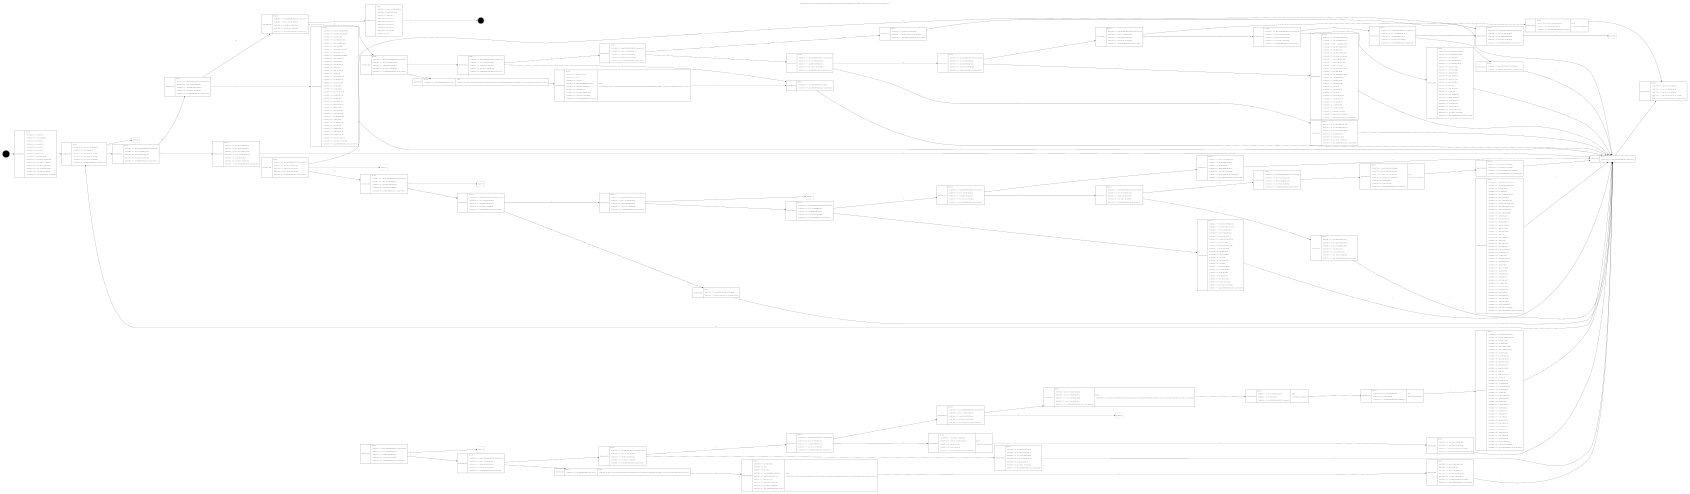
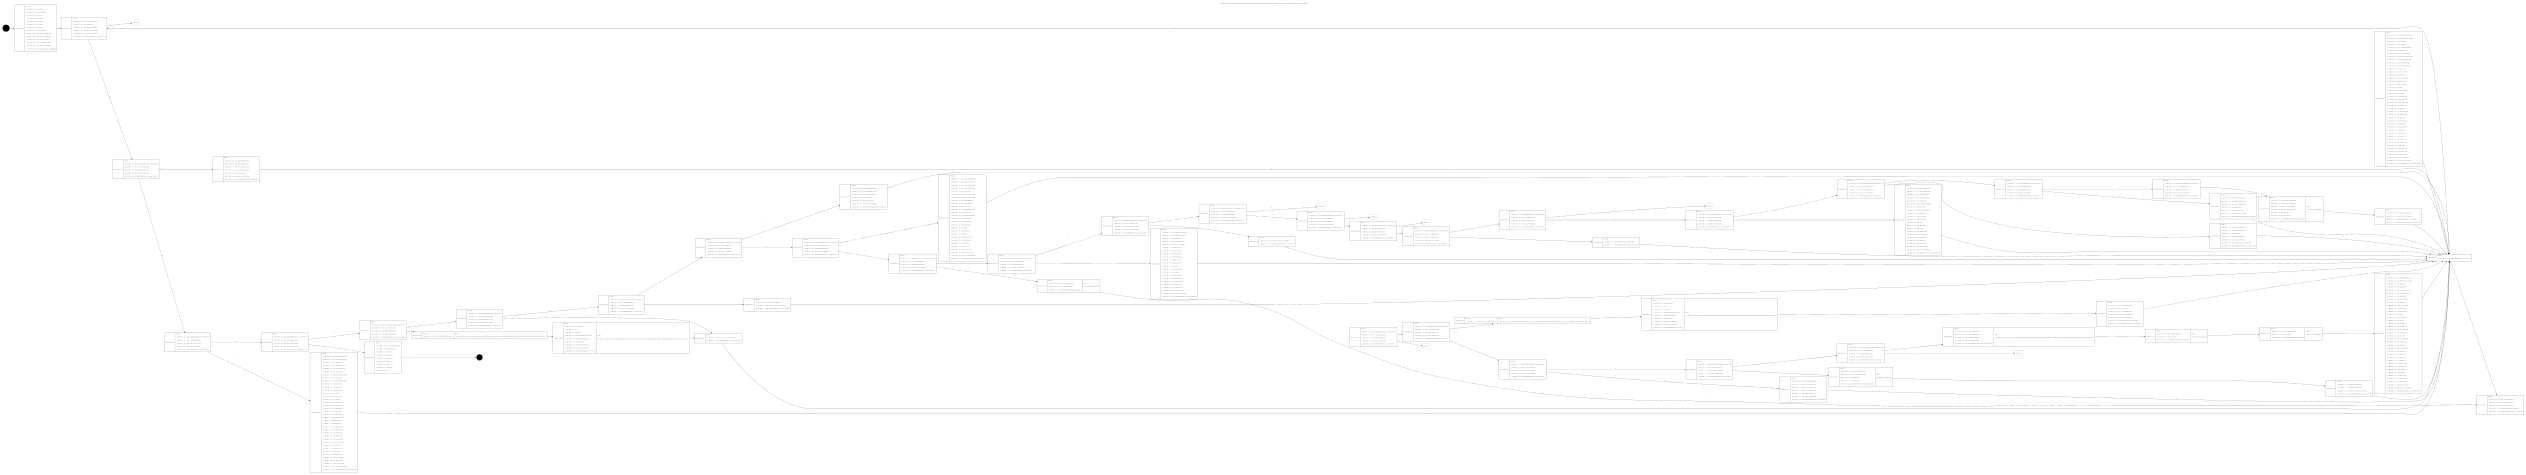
edge "0x4015ac [25]" -> "0x401593 [25]": reversed
